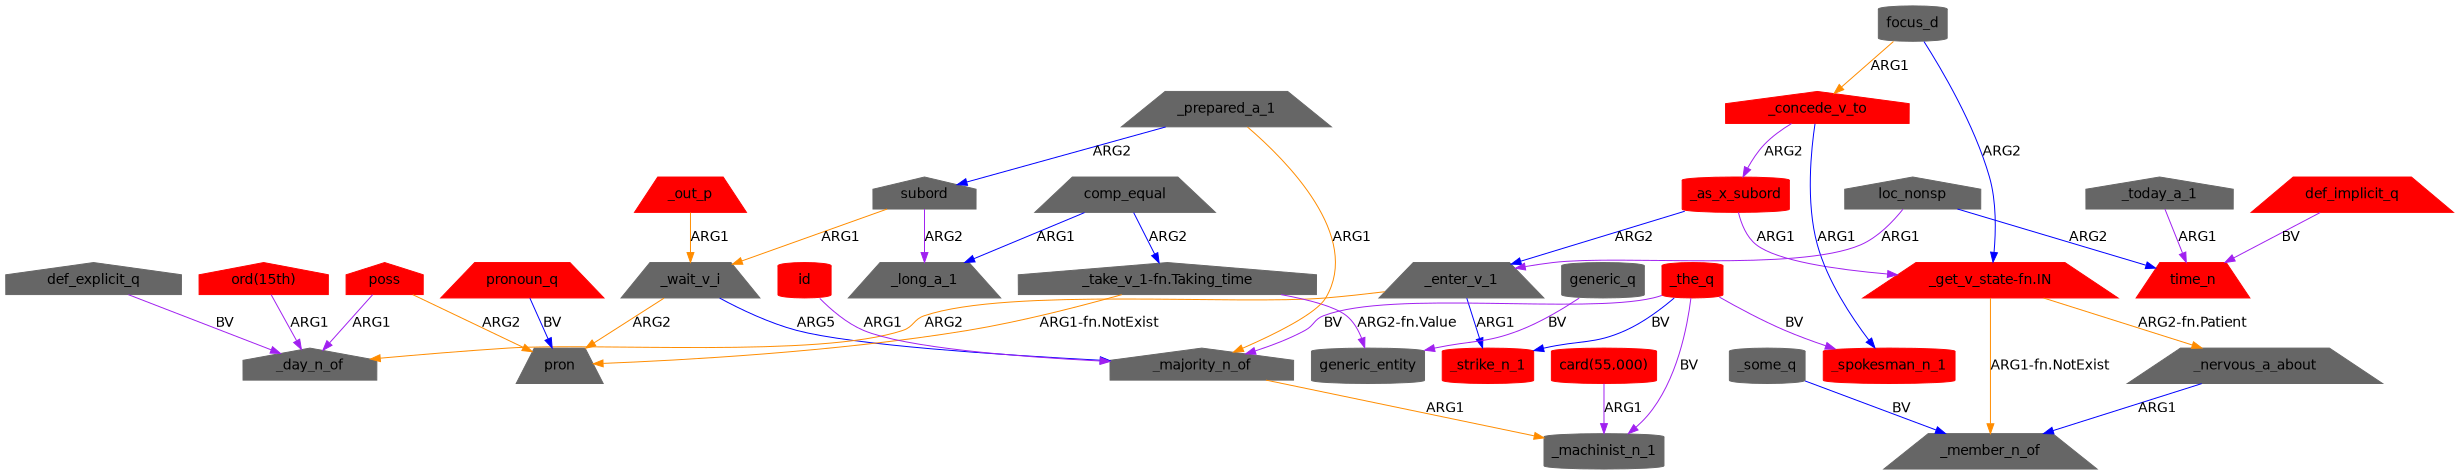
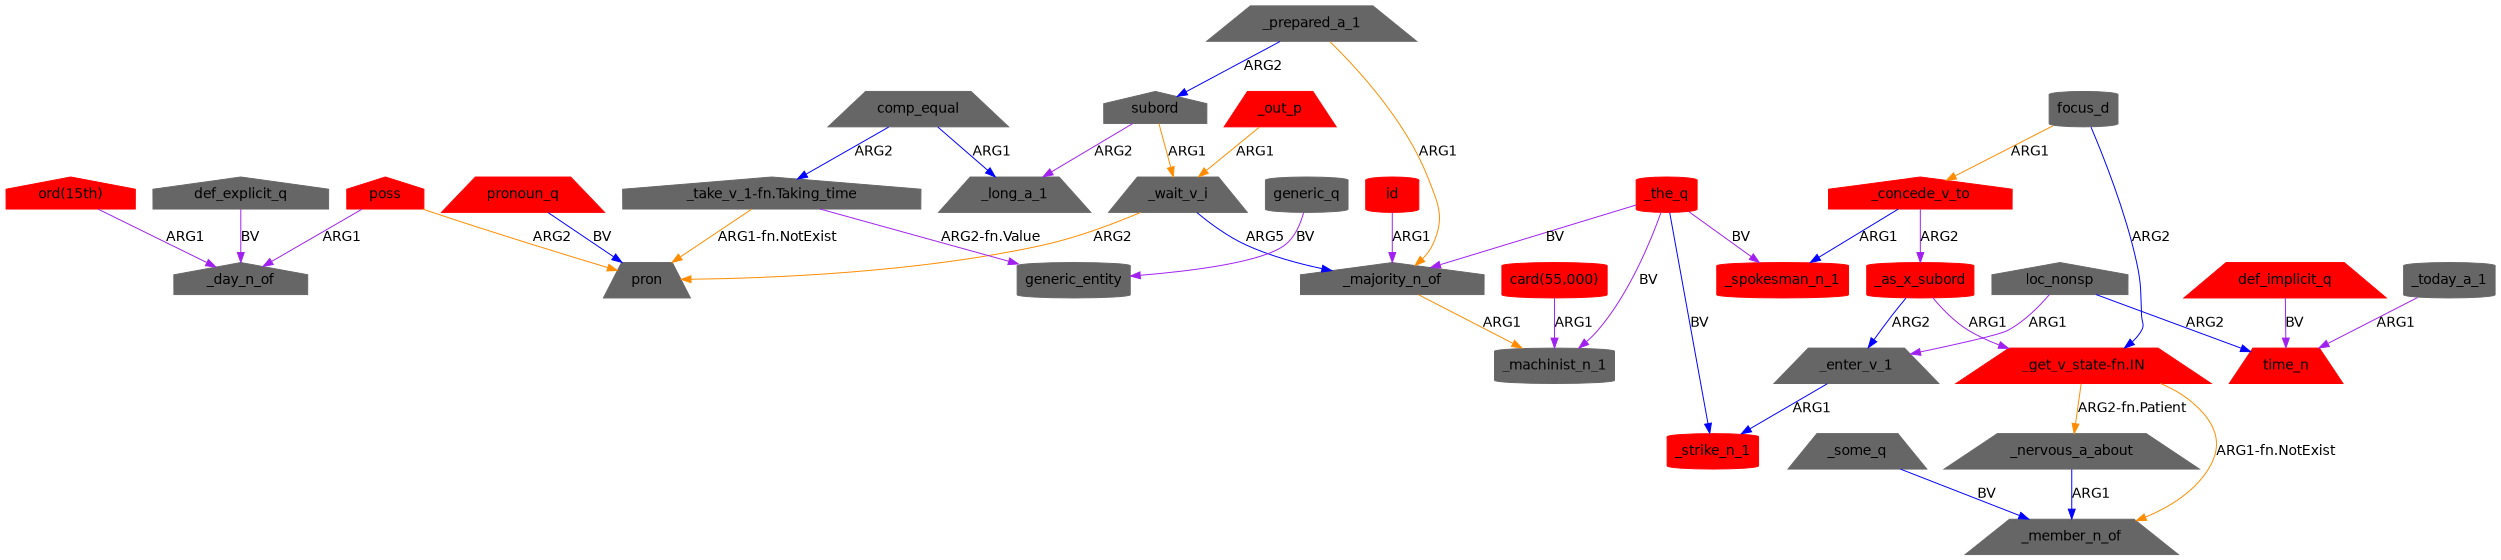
node "_today_a_1": shape house -> cylinder
edge "_enter_v_1" -> "_day_n_of": removed, label "ARG2"
node "_some_q": shape cylinder -> trapezium
